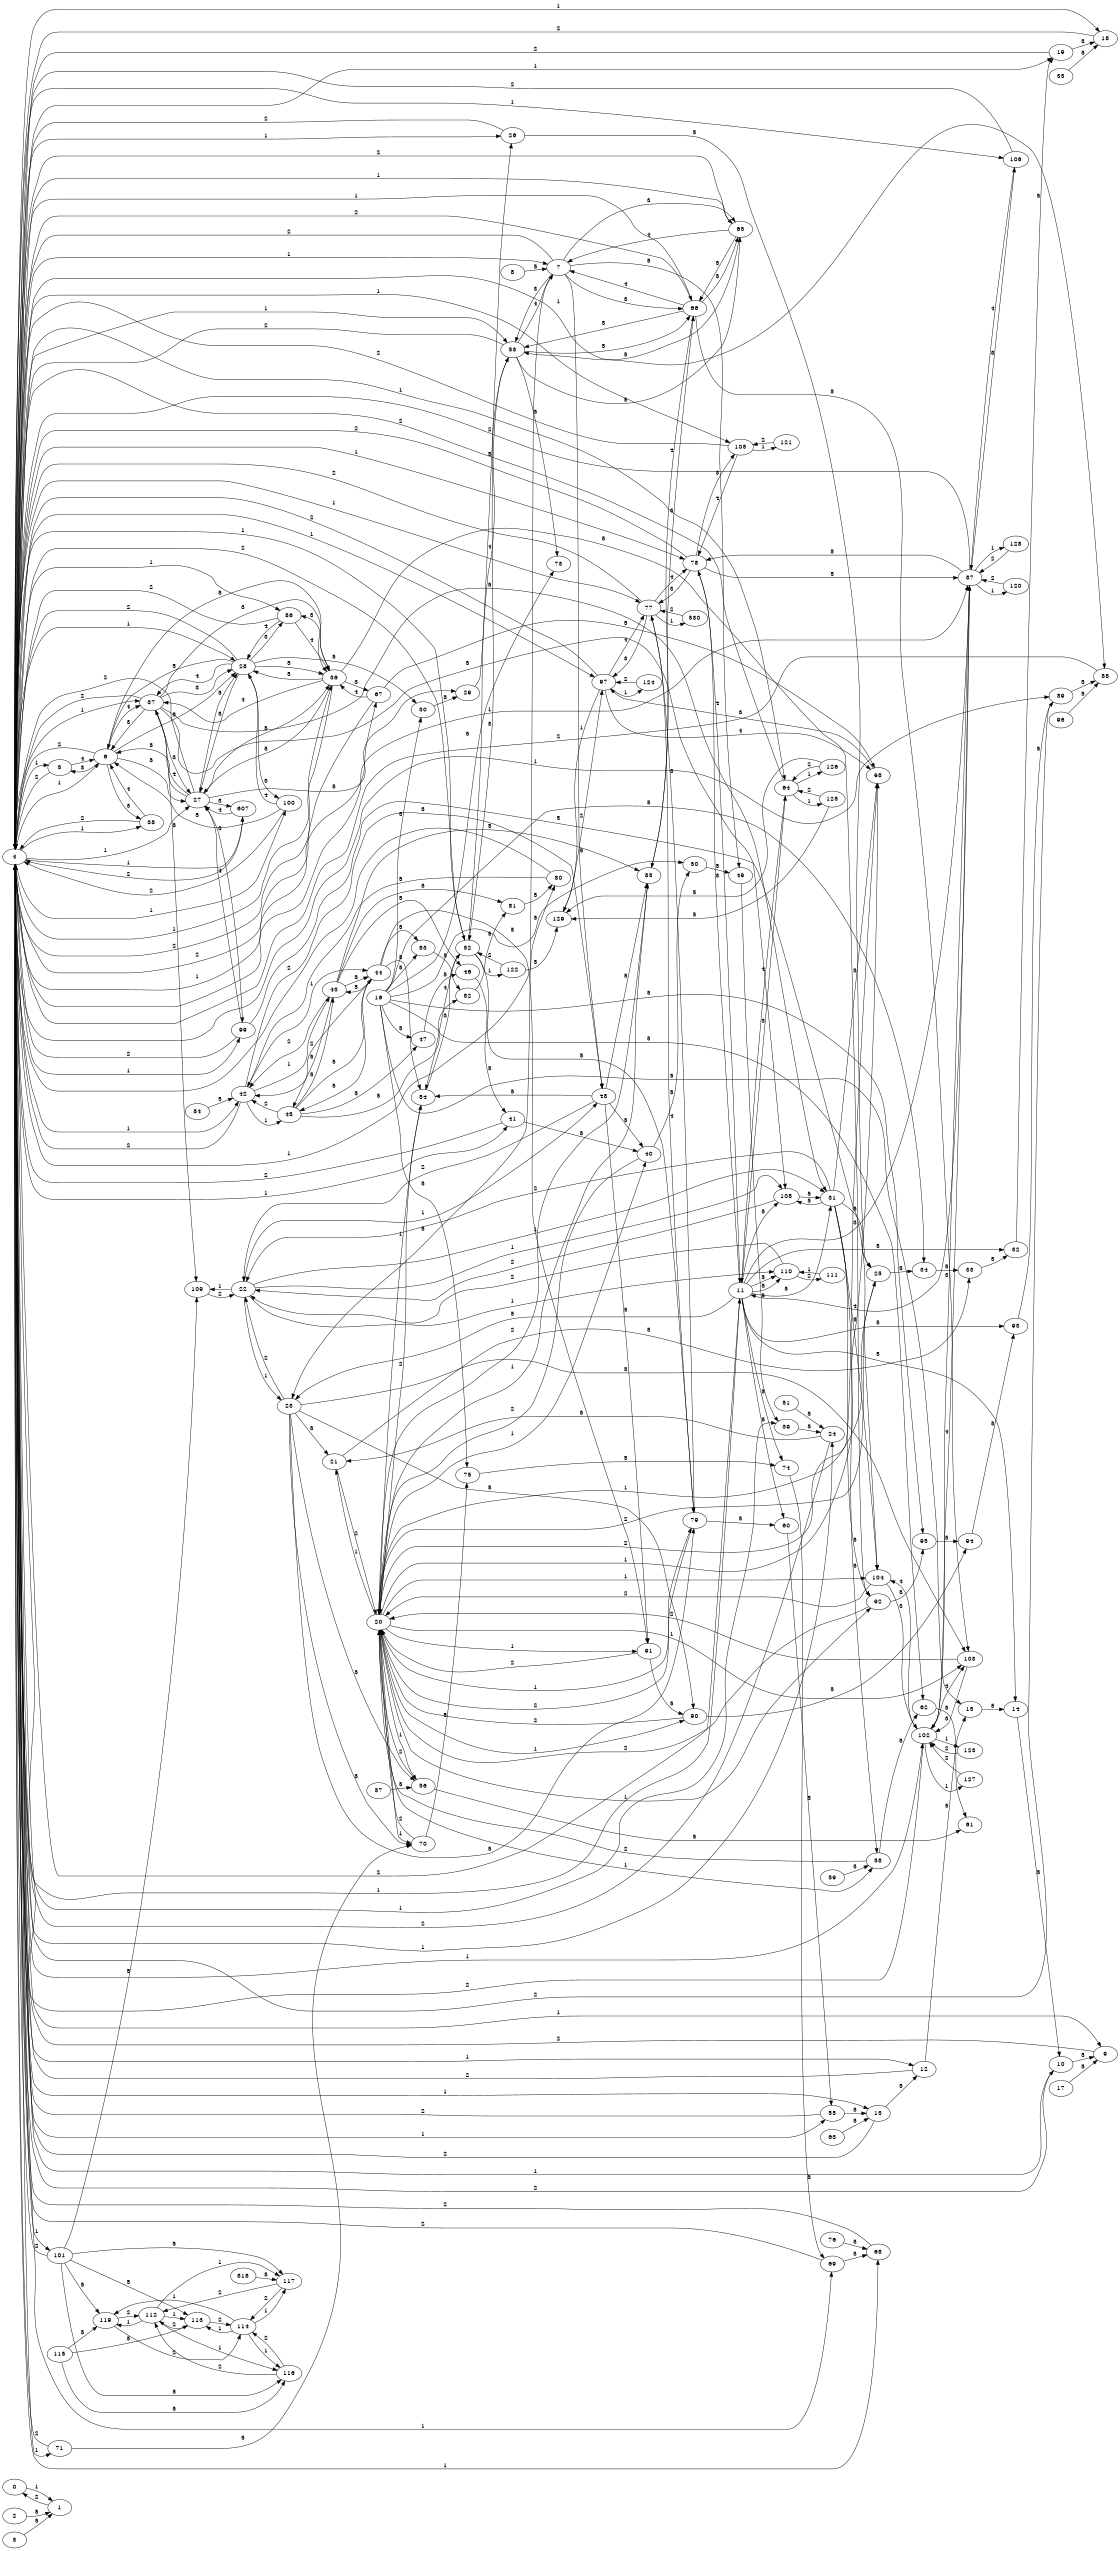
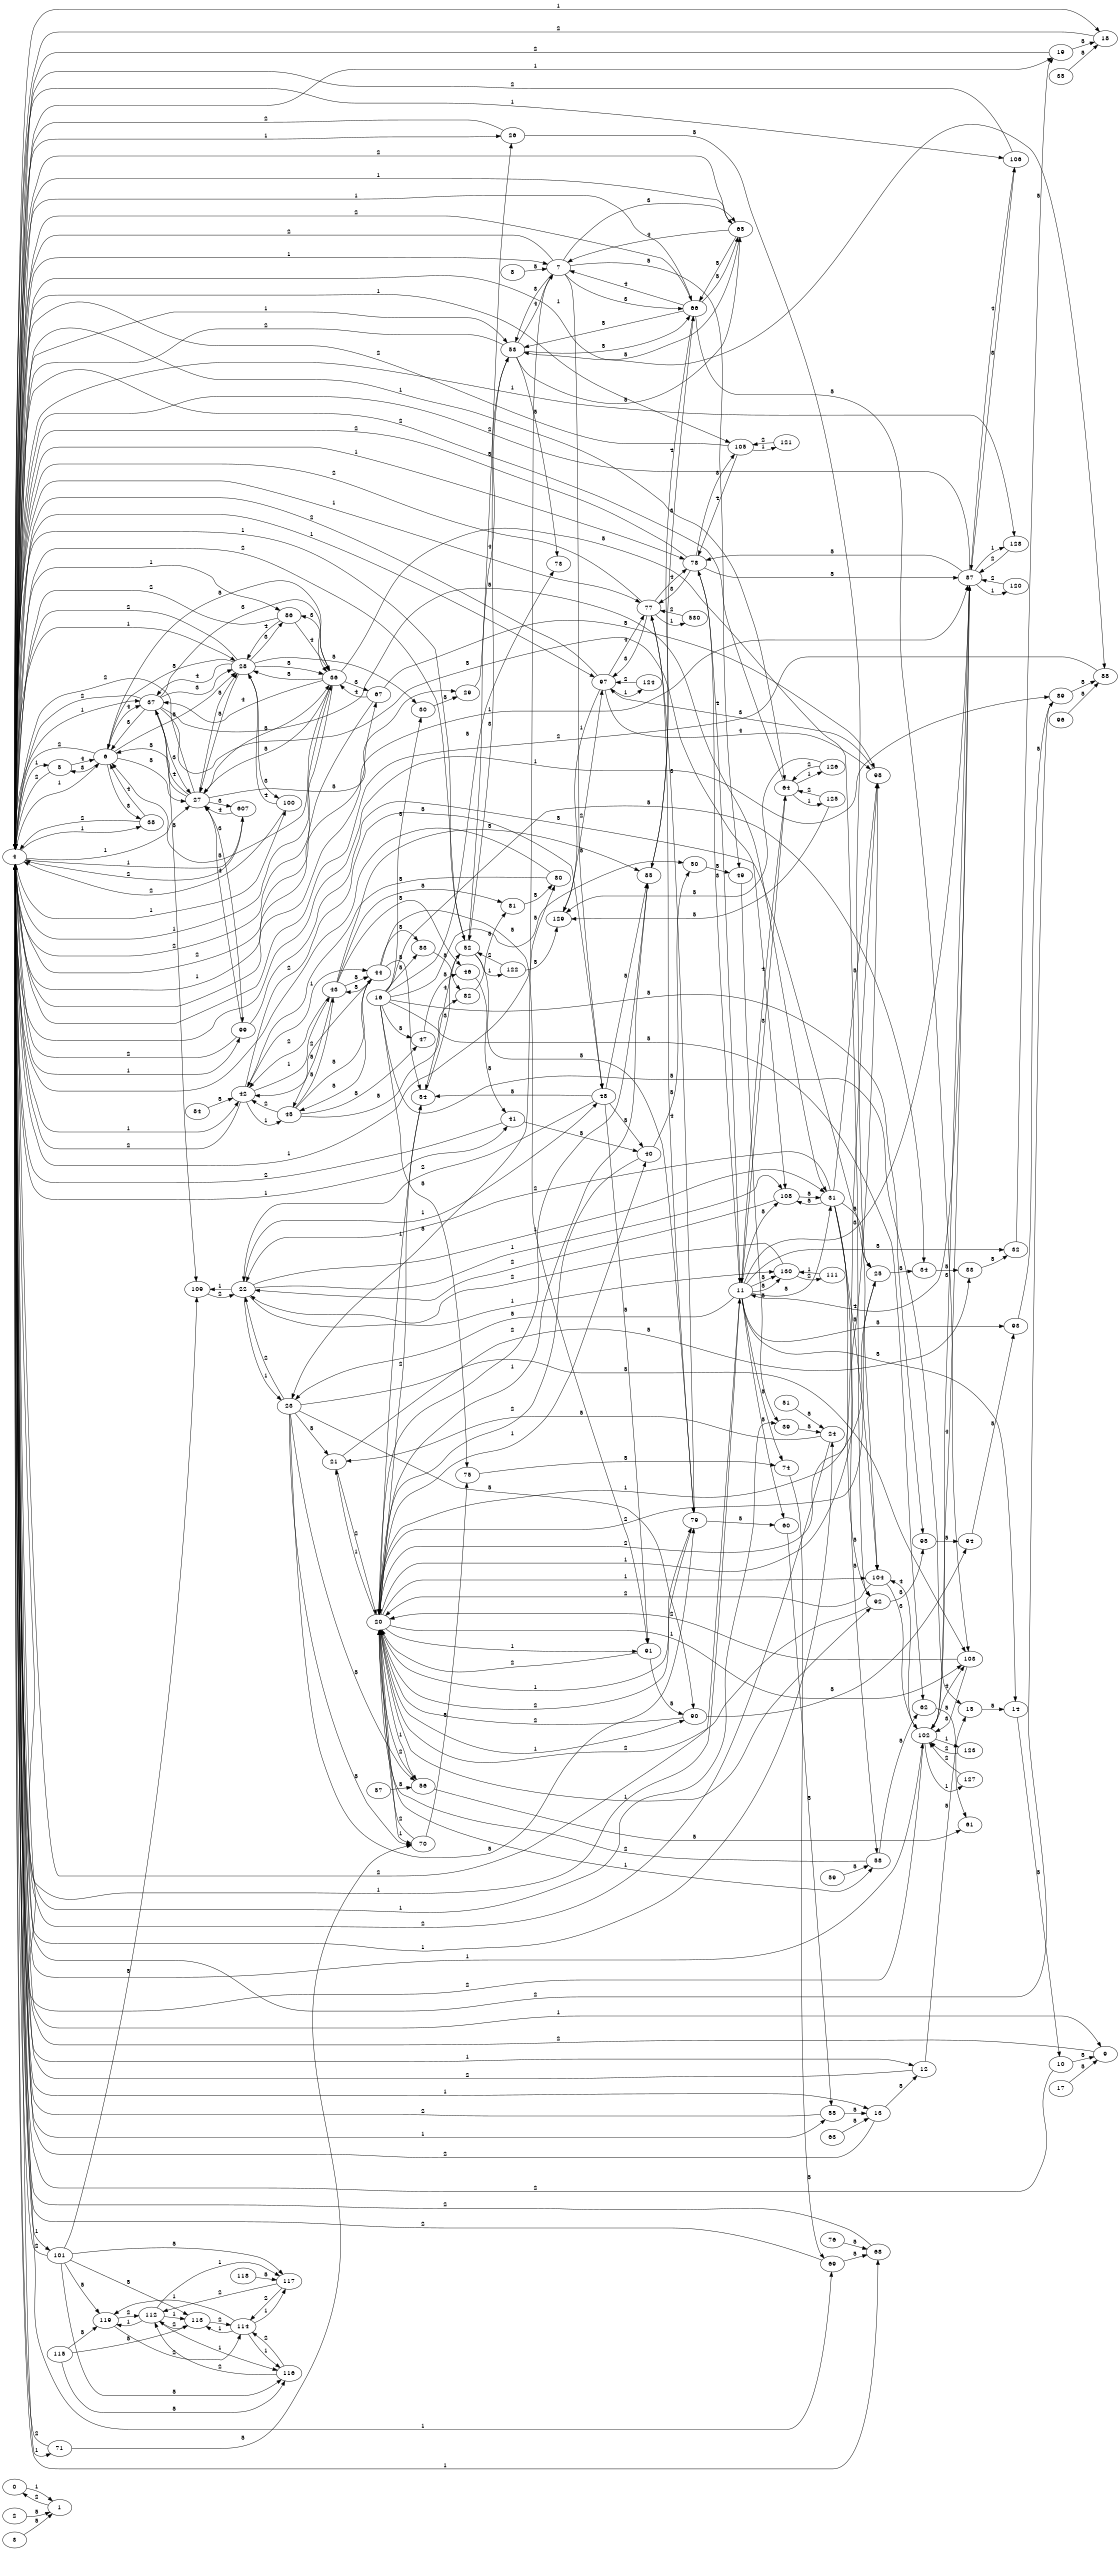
edge "100" -> "6": now "36" -> "6"
node "110": label "110" -> "130"
edge "4" -> "10": now "4" -> "128"
node "818": label "818" -> "118"
